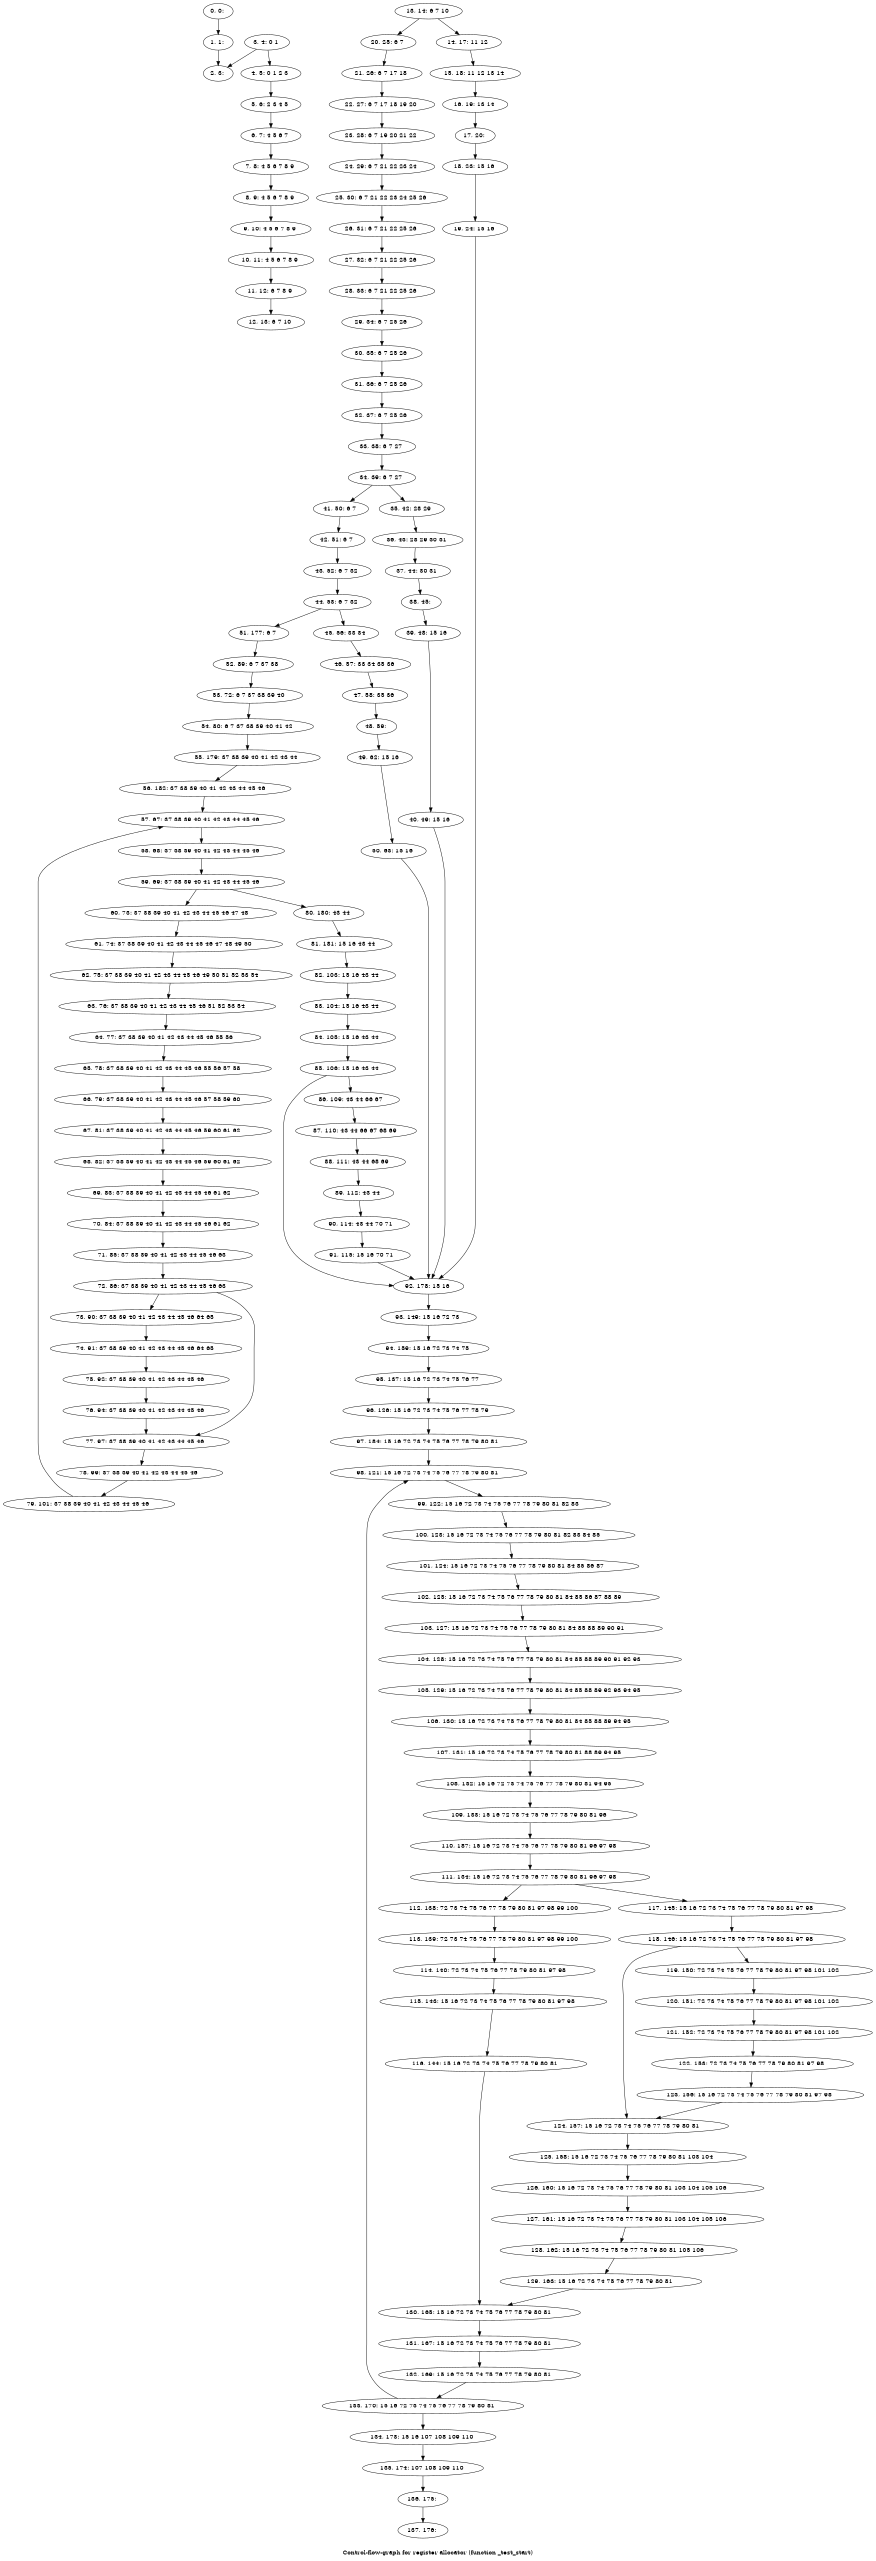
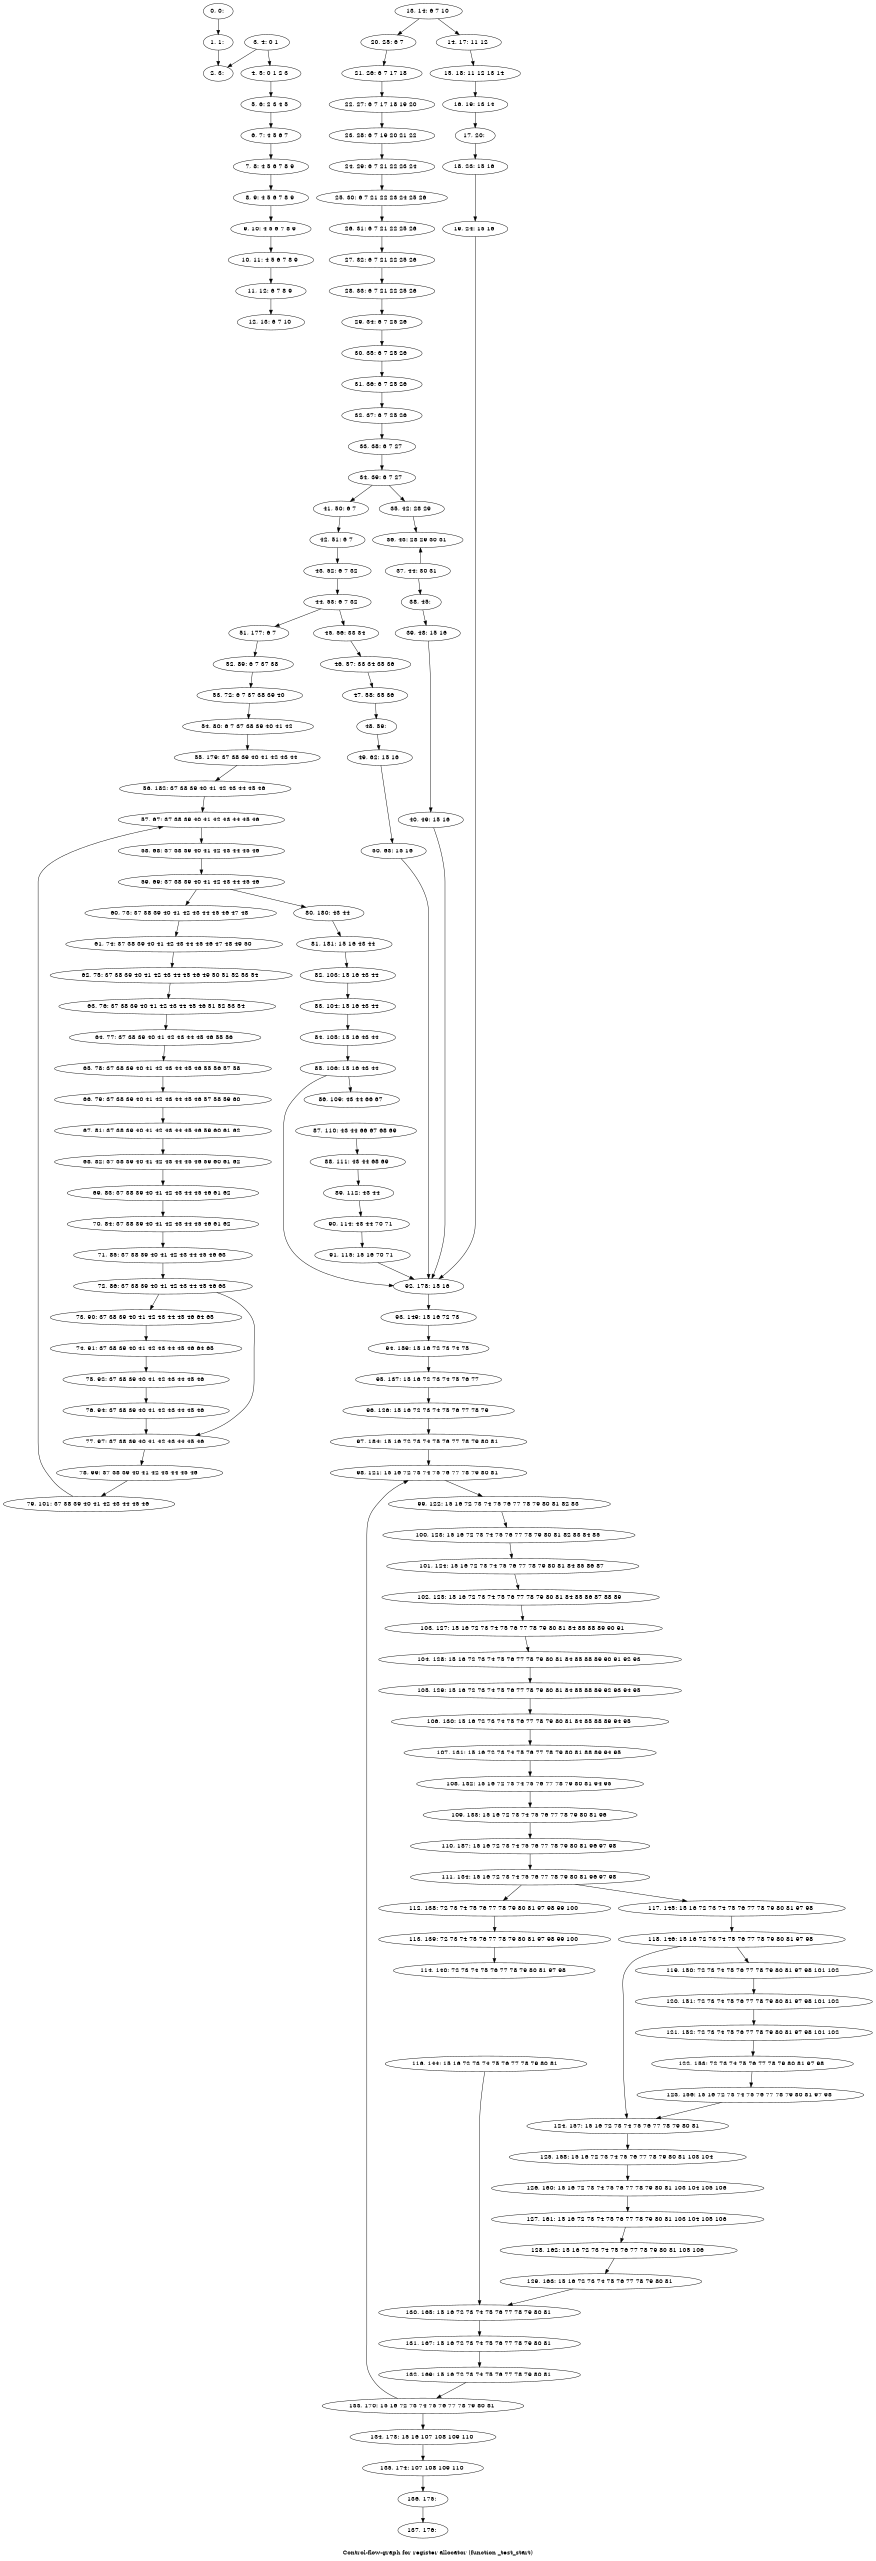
edge "36, 43: 28 29 30 31" -> "37, 44: 30 31": reversed
edge "86, 109: 43 44 66 67" -> "87, 110: 43 44 66 67 68 69": removed
node "115, 143: 15 16 72 73 74 75 76 77 78 79 80 81 97 98": removed
